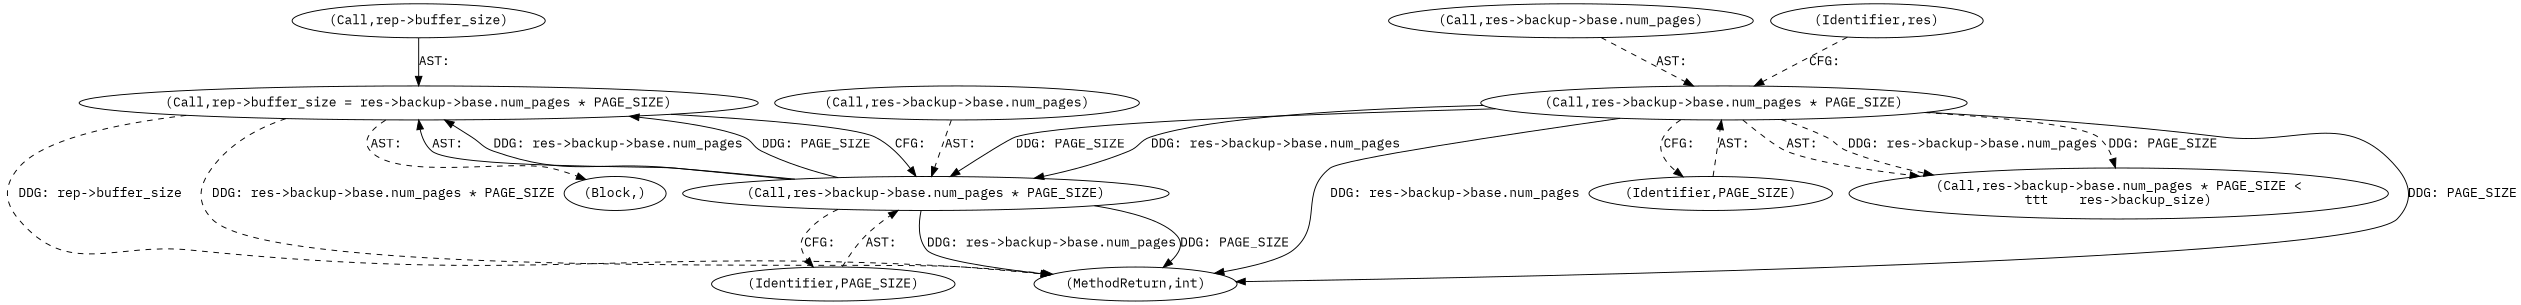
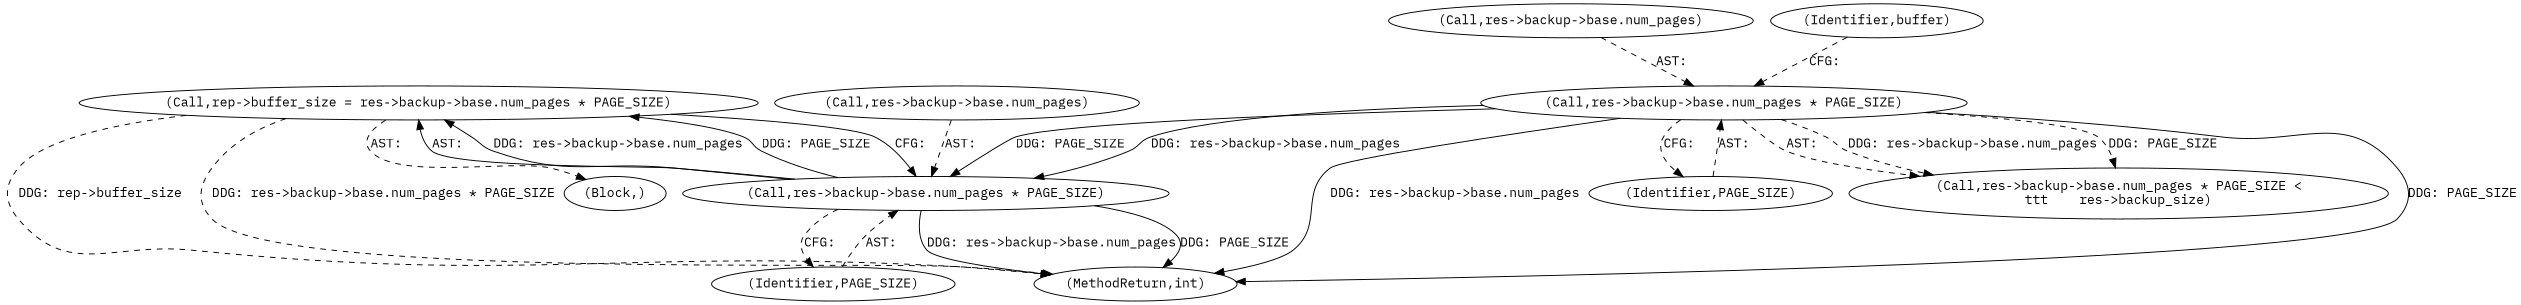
node "(Call,rep->buffer_size)": removed
node "(Identifier,res)": label "(Identifier,res)" -> "(Identifier,buffer)"
